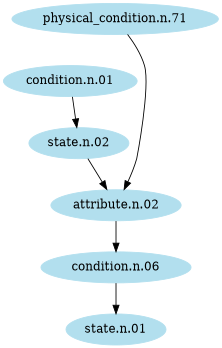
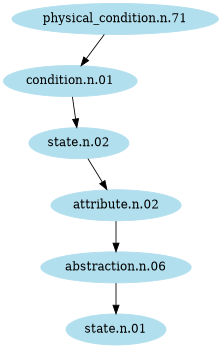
edge "physical_condition.n.71" -> "attribute.n.02": now "physical_condition.n.71" -> "condition.n.01"
node "condition.n.06": label "condition.n.06" -> "abstraction.n.06"
